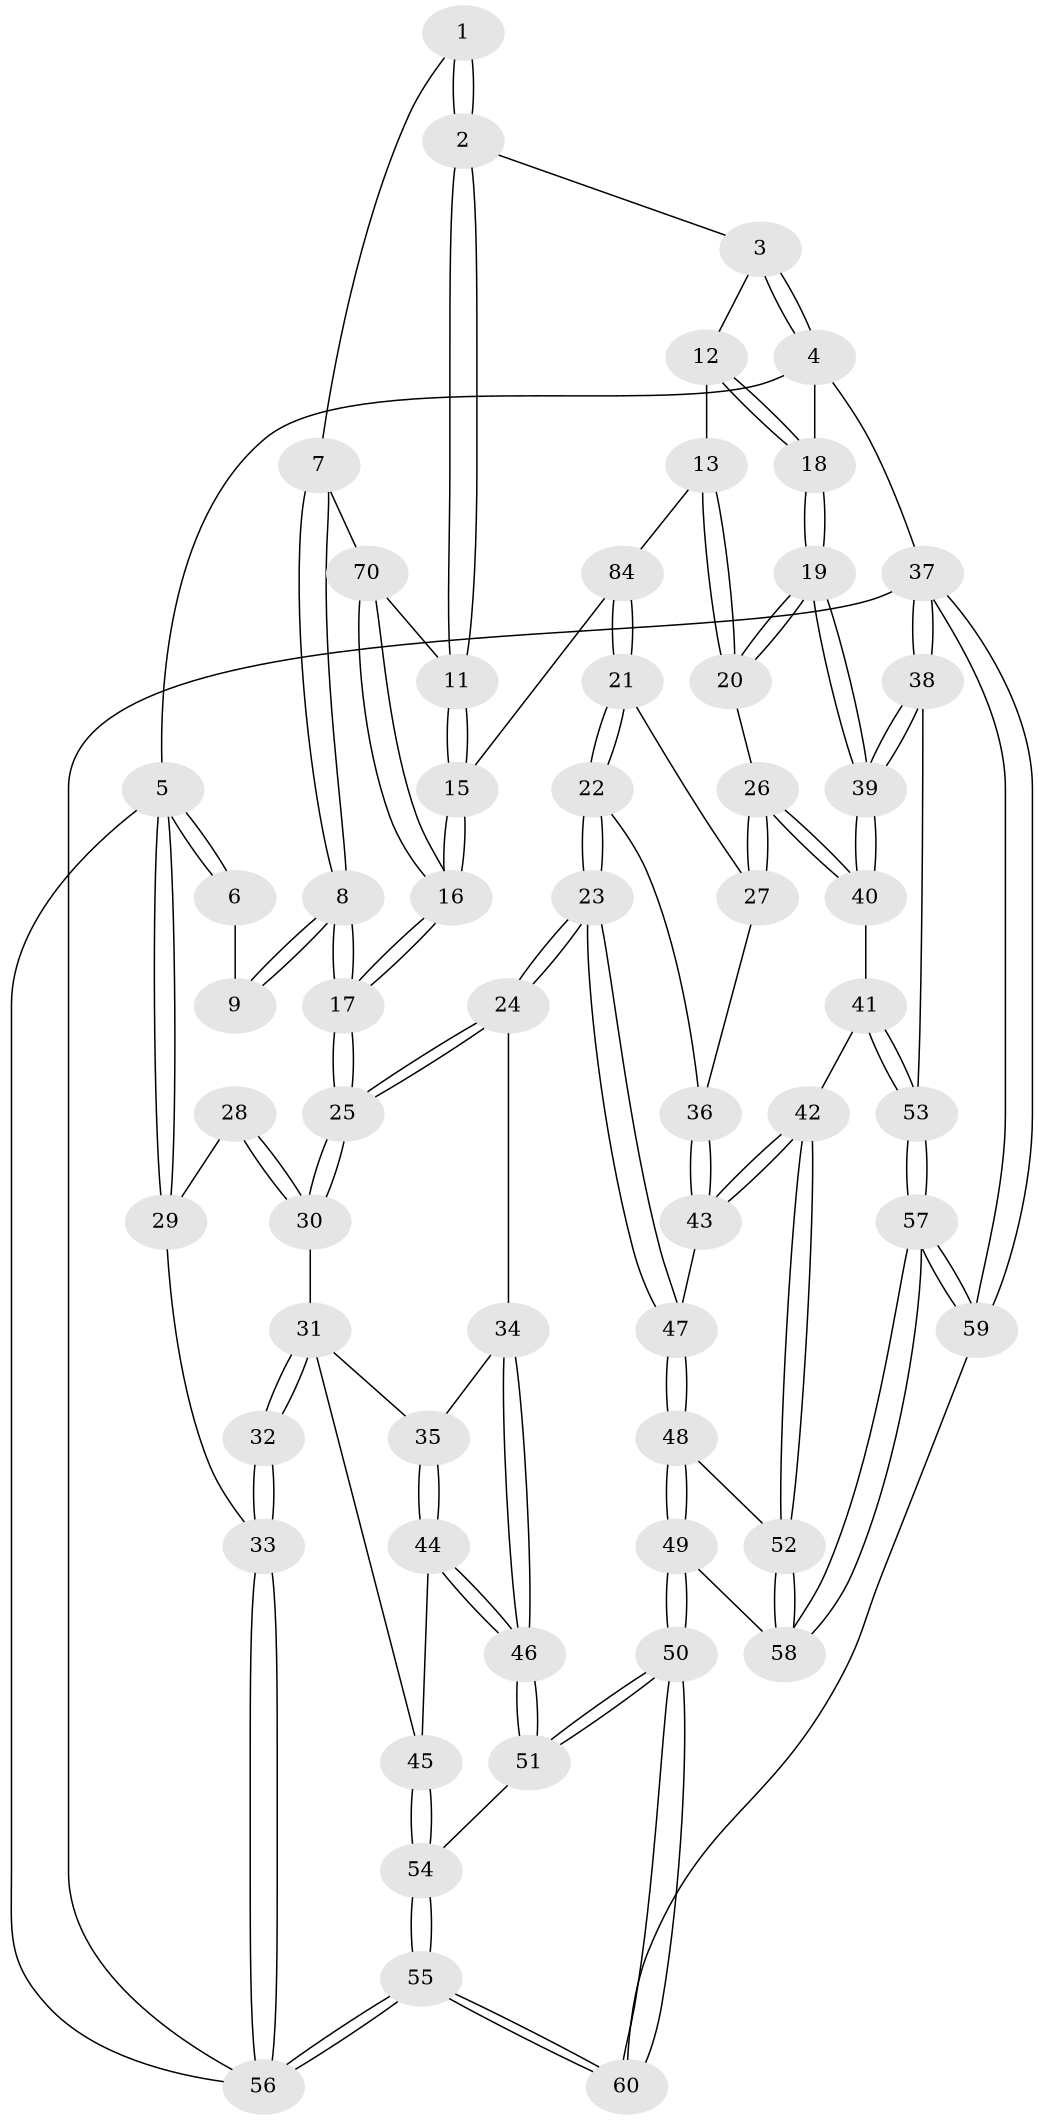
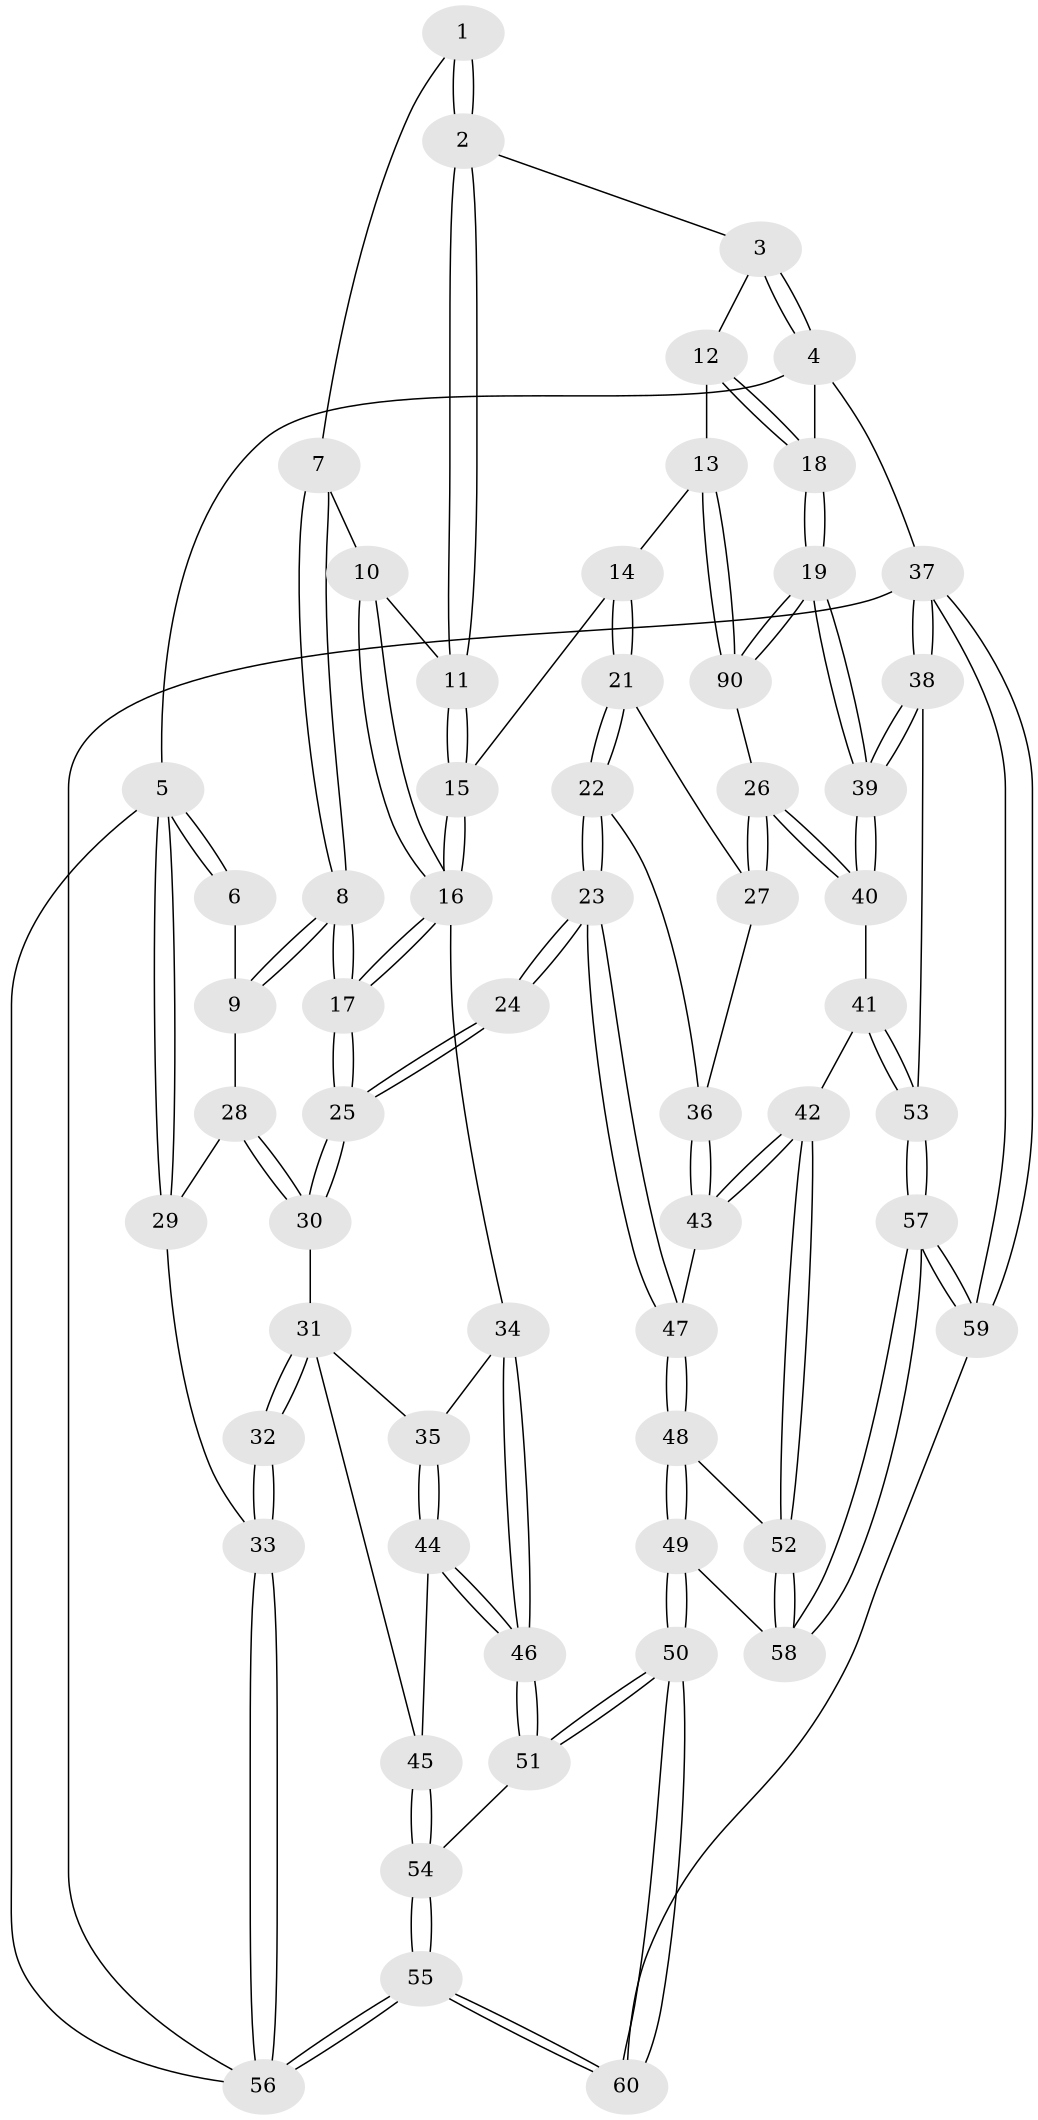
node "70": label "70" -> "10"
node "84": label "84" -> "14"
node "20": label "20" -> "90"
edge "9" -- "28": added
edge "24" -- "34": now "16" -- "34"
